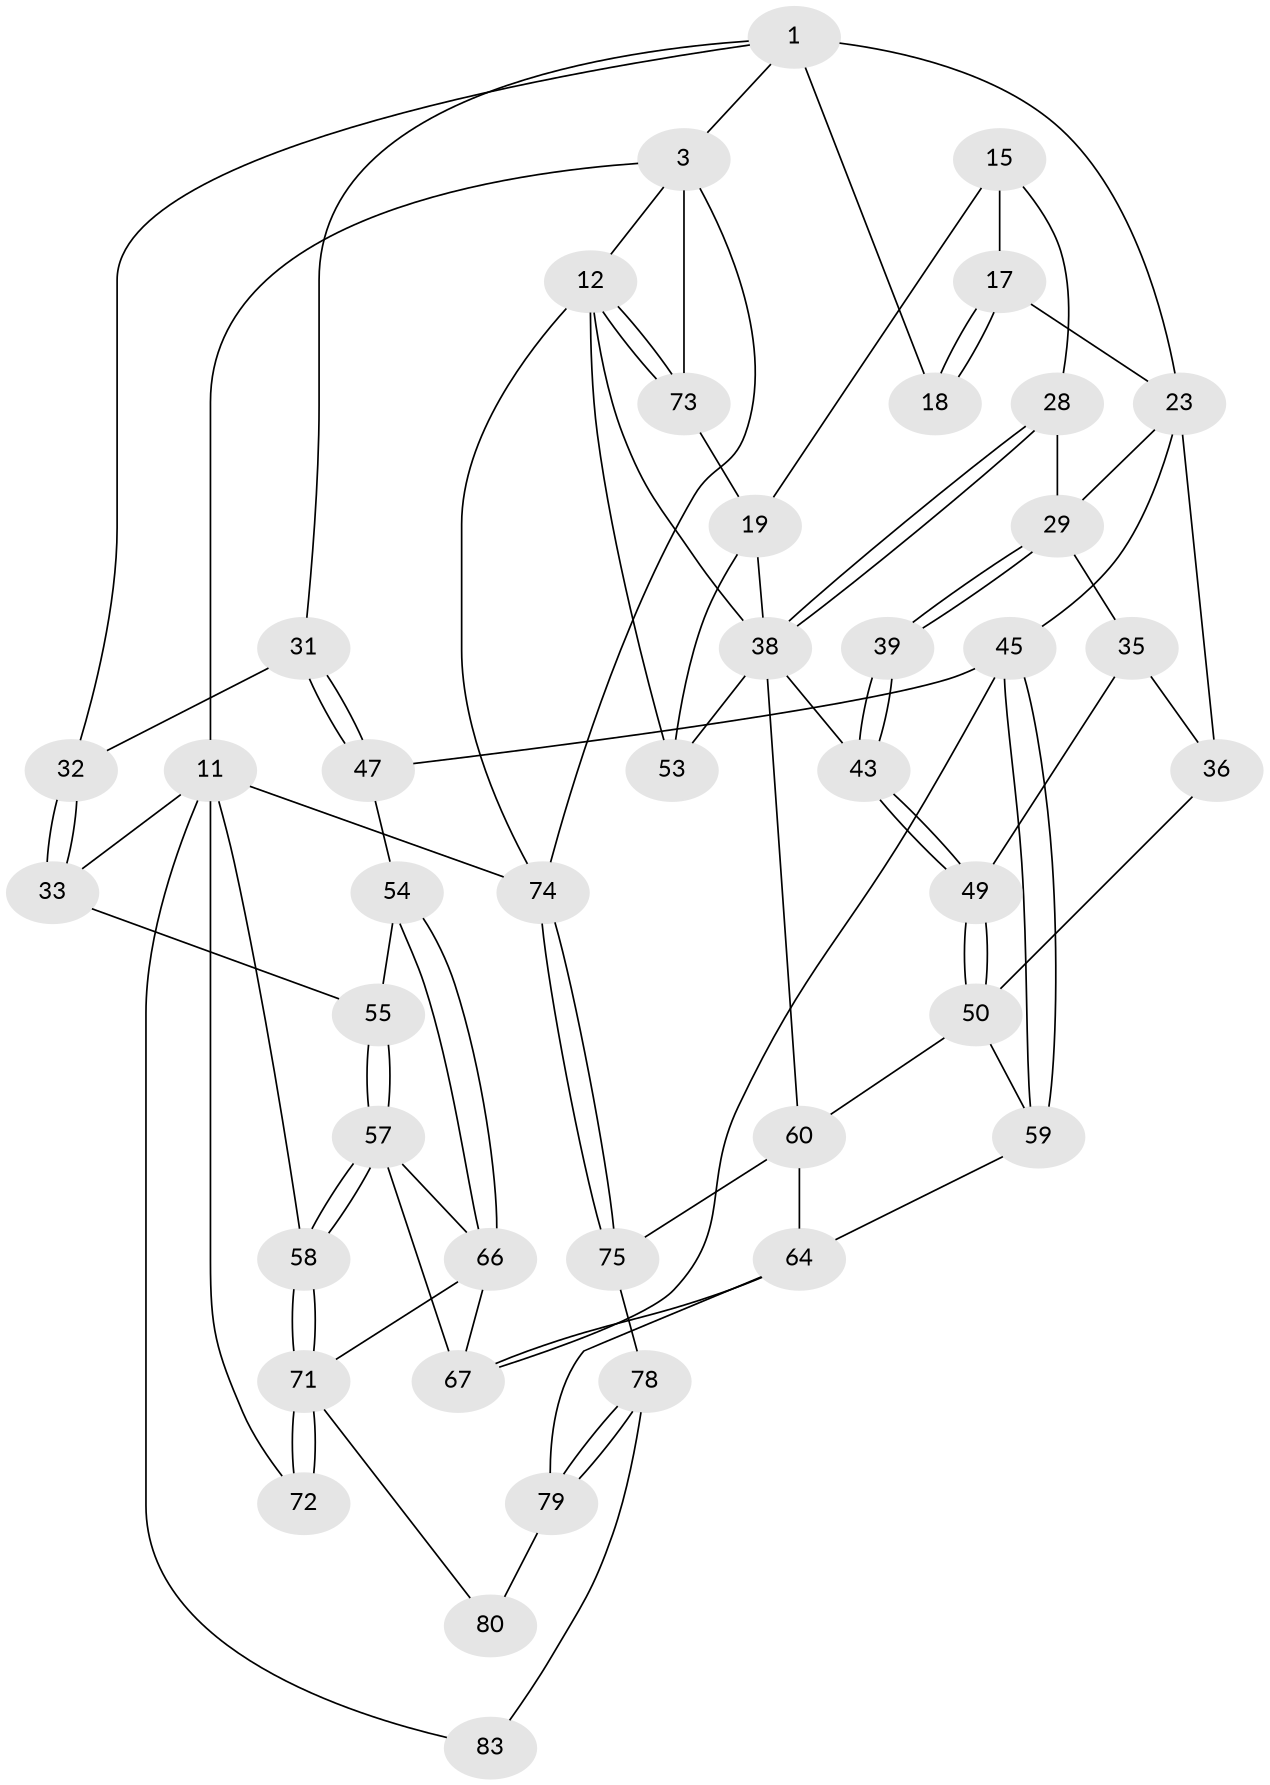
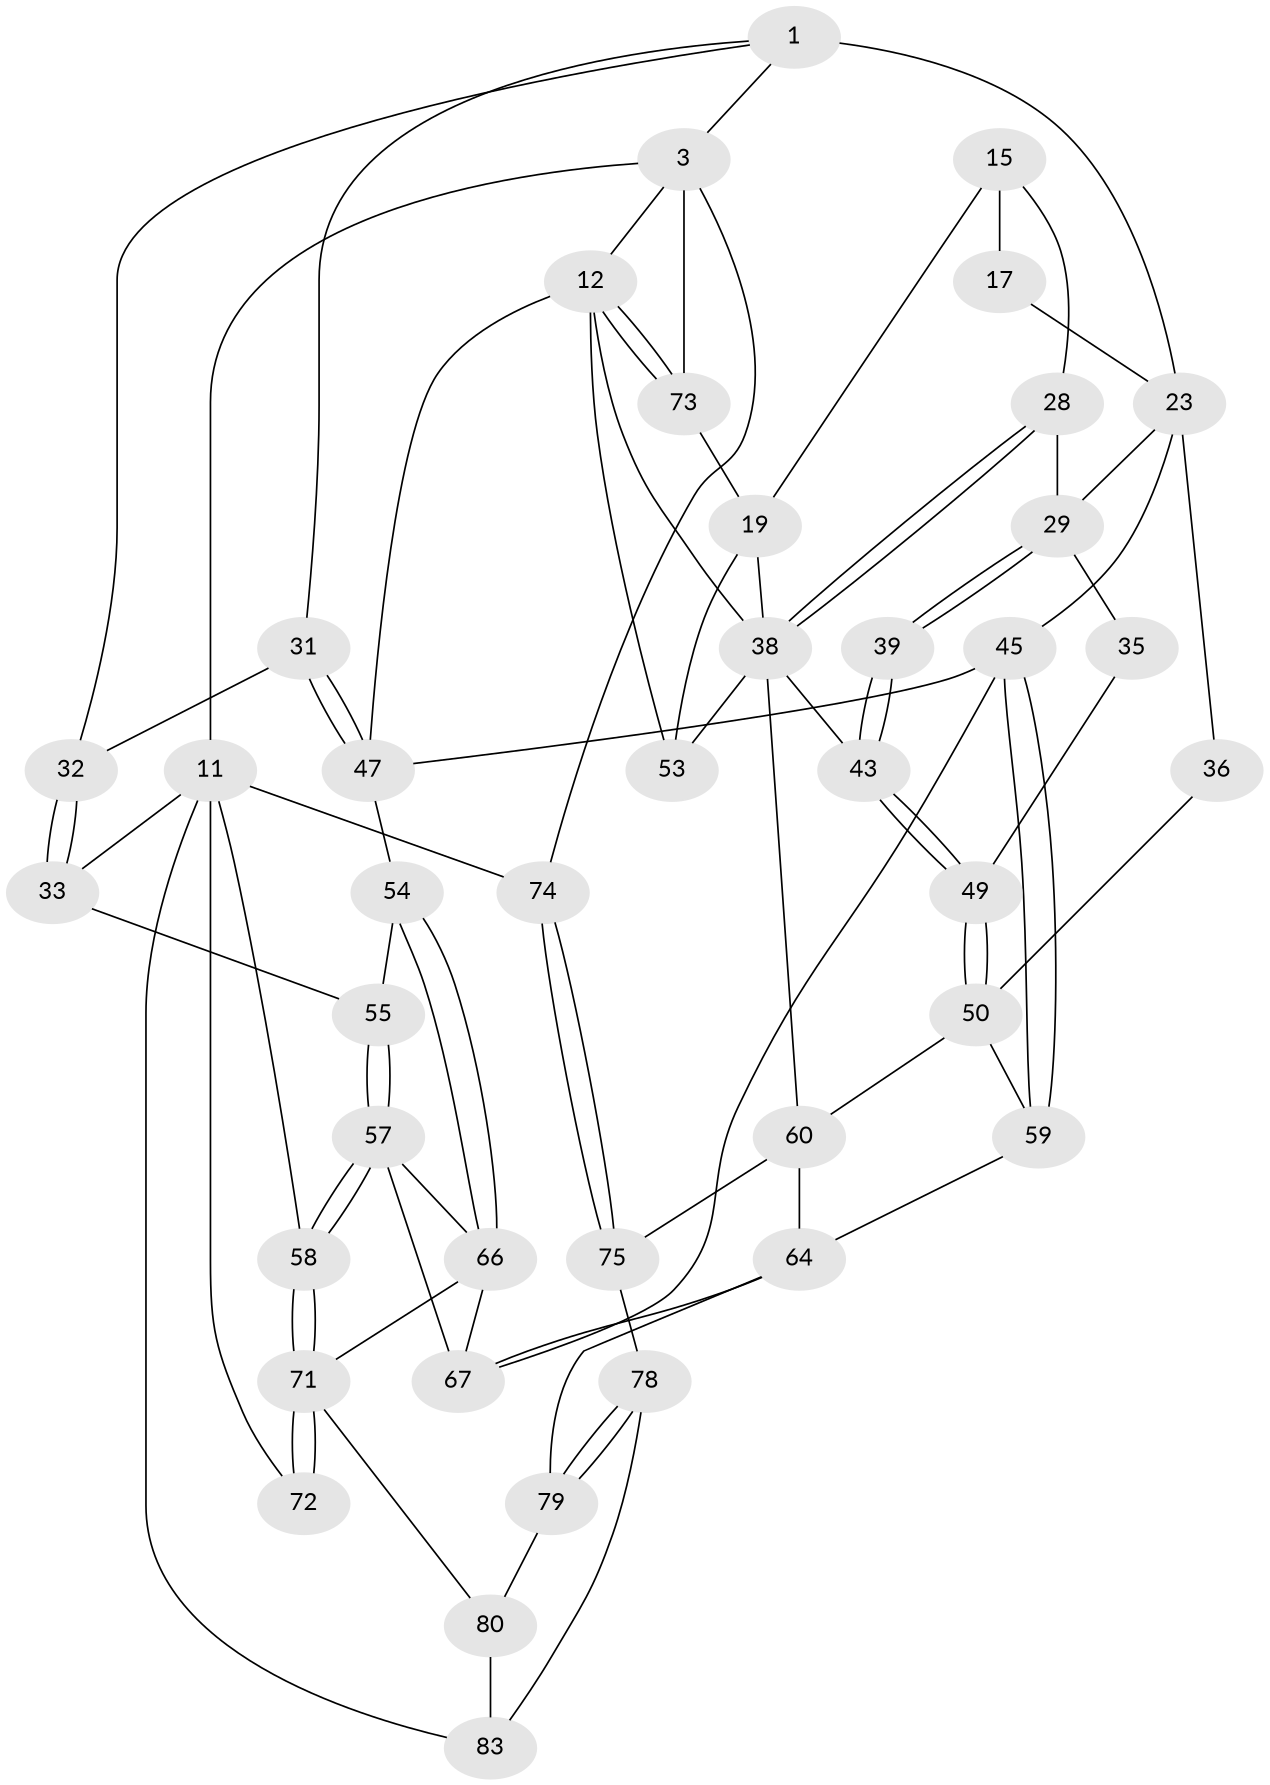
node "18": removed
edge "12" -- "74": now "12" -- "47"
edge "35" -- "36": removed
edge "80" -- "83": added
